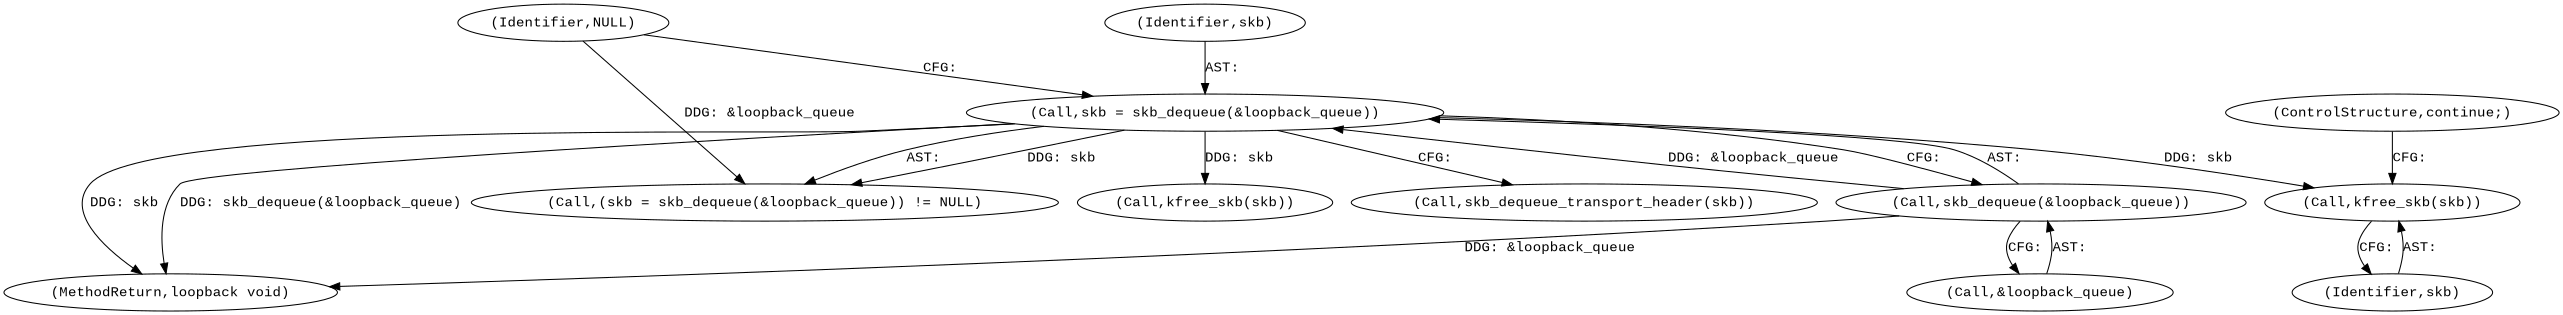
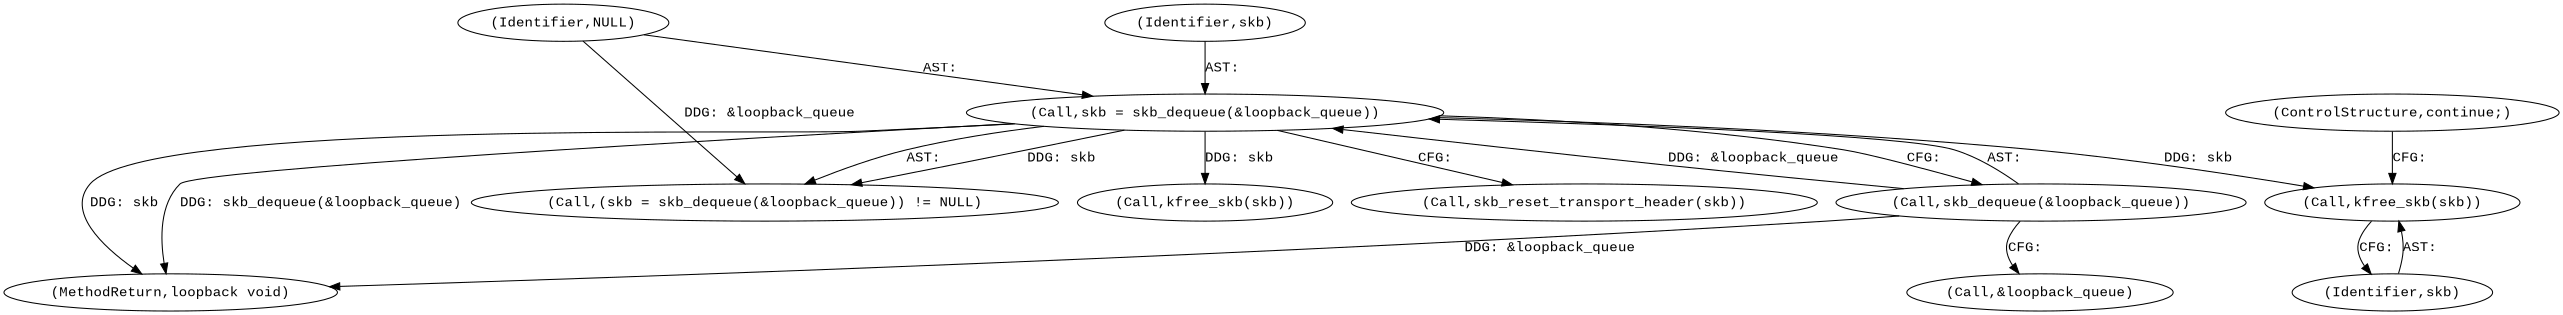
edge "(Identifier,NULL)" -> "(Call,skb = skb_dequeue(&loopback_queue))": label "CFG: " -> "AST: "
node "(Call,skb_dequeue_transport_header(skb))": label "(Call,skb_dequeue_transport_header(skb))" -> "(Call,skb_reset_transport_header(skb))"
edge "(Call,&loopback_queue)" -> "(Call,skb_dequeue(&loopback_queue))": removed, label "AST:"
